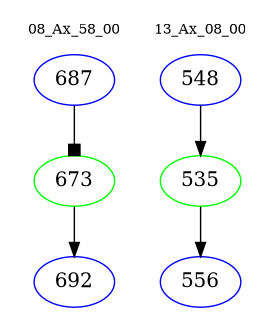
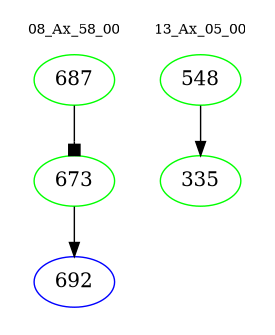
cluster "13_Ax_08_00": label "13_Ax_08_00" -> "13_Ax_05_00"
node "687": color blue -> green
node "548": color blue -> green
node "535": label "535" -> "335"
node "556": removed
